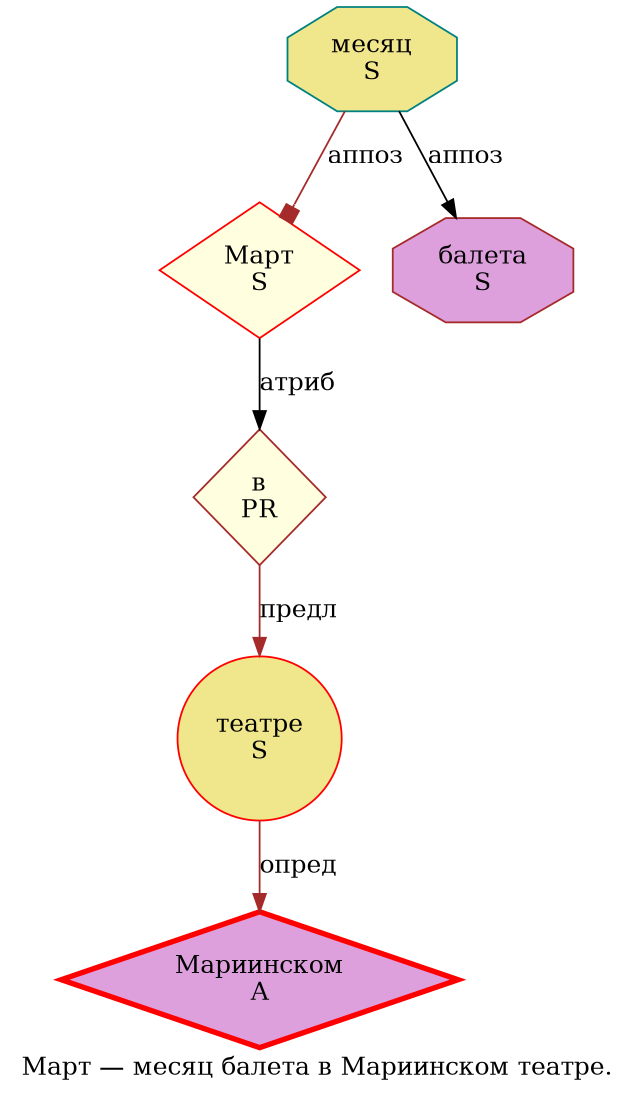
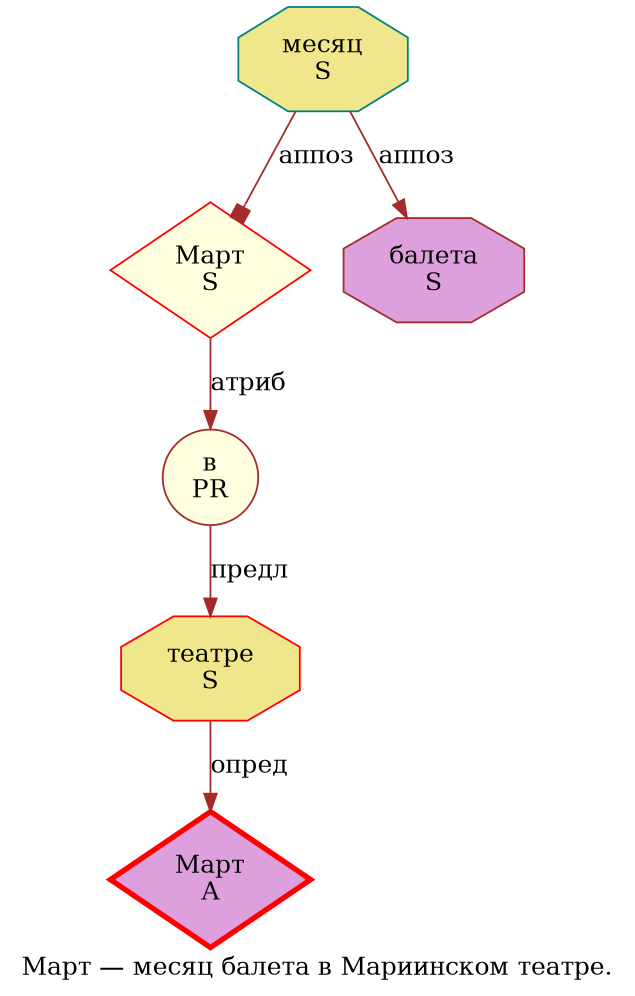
edge "месяц S" -> "балета S": color black -> brown
edge "Март S" -> "в PR": color black -> brown
node "в PR": shape diamond -> circle
node "театре S": shape circle -> octagon
node "Мариинском A": label "Мариинском A" -> "Март A"
